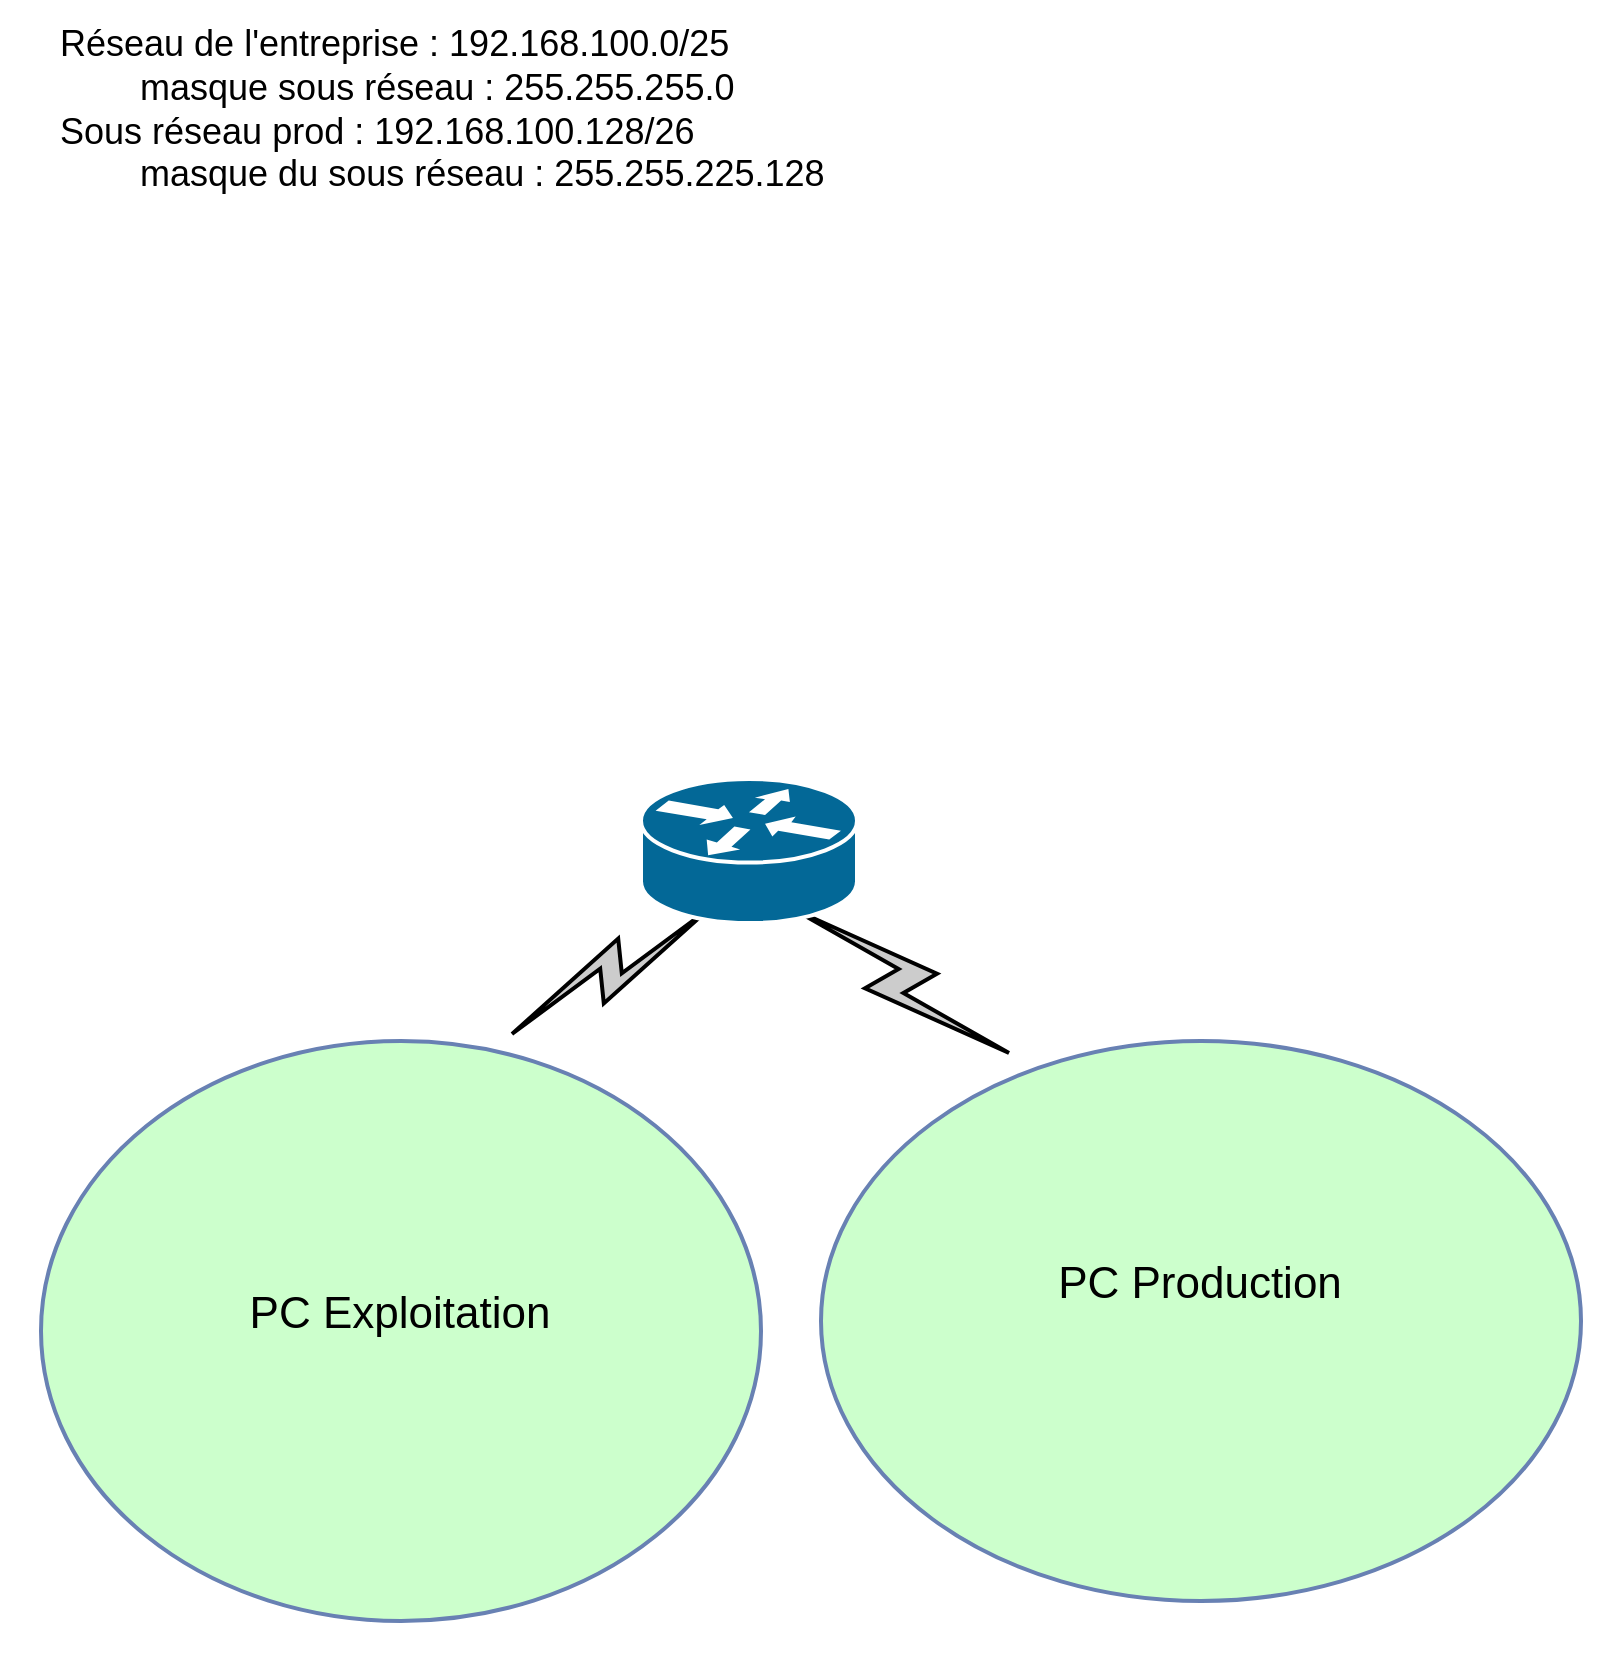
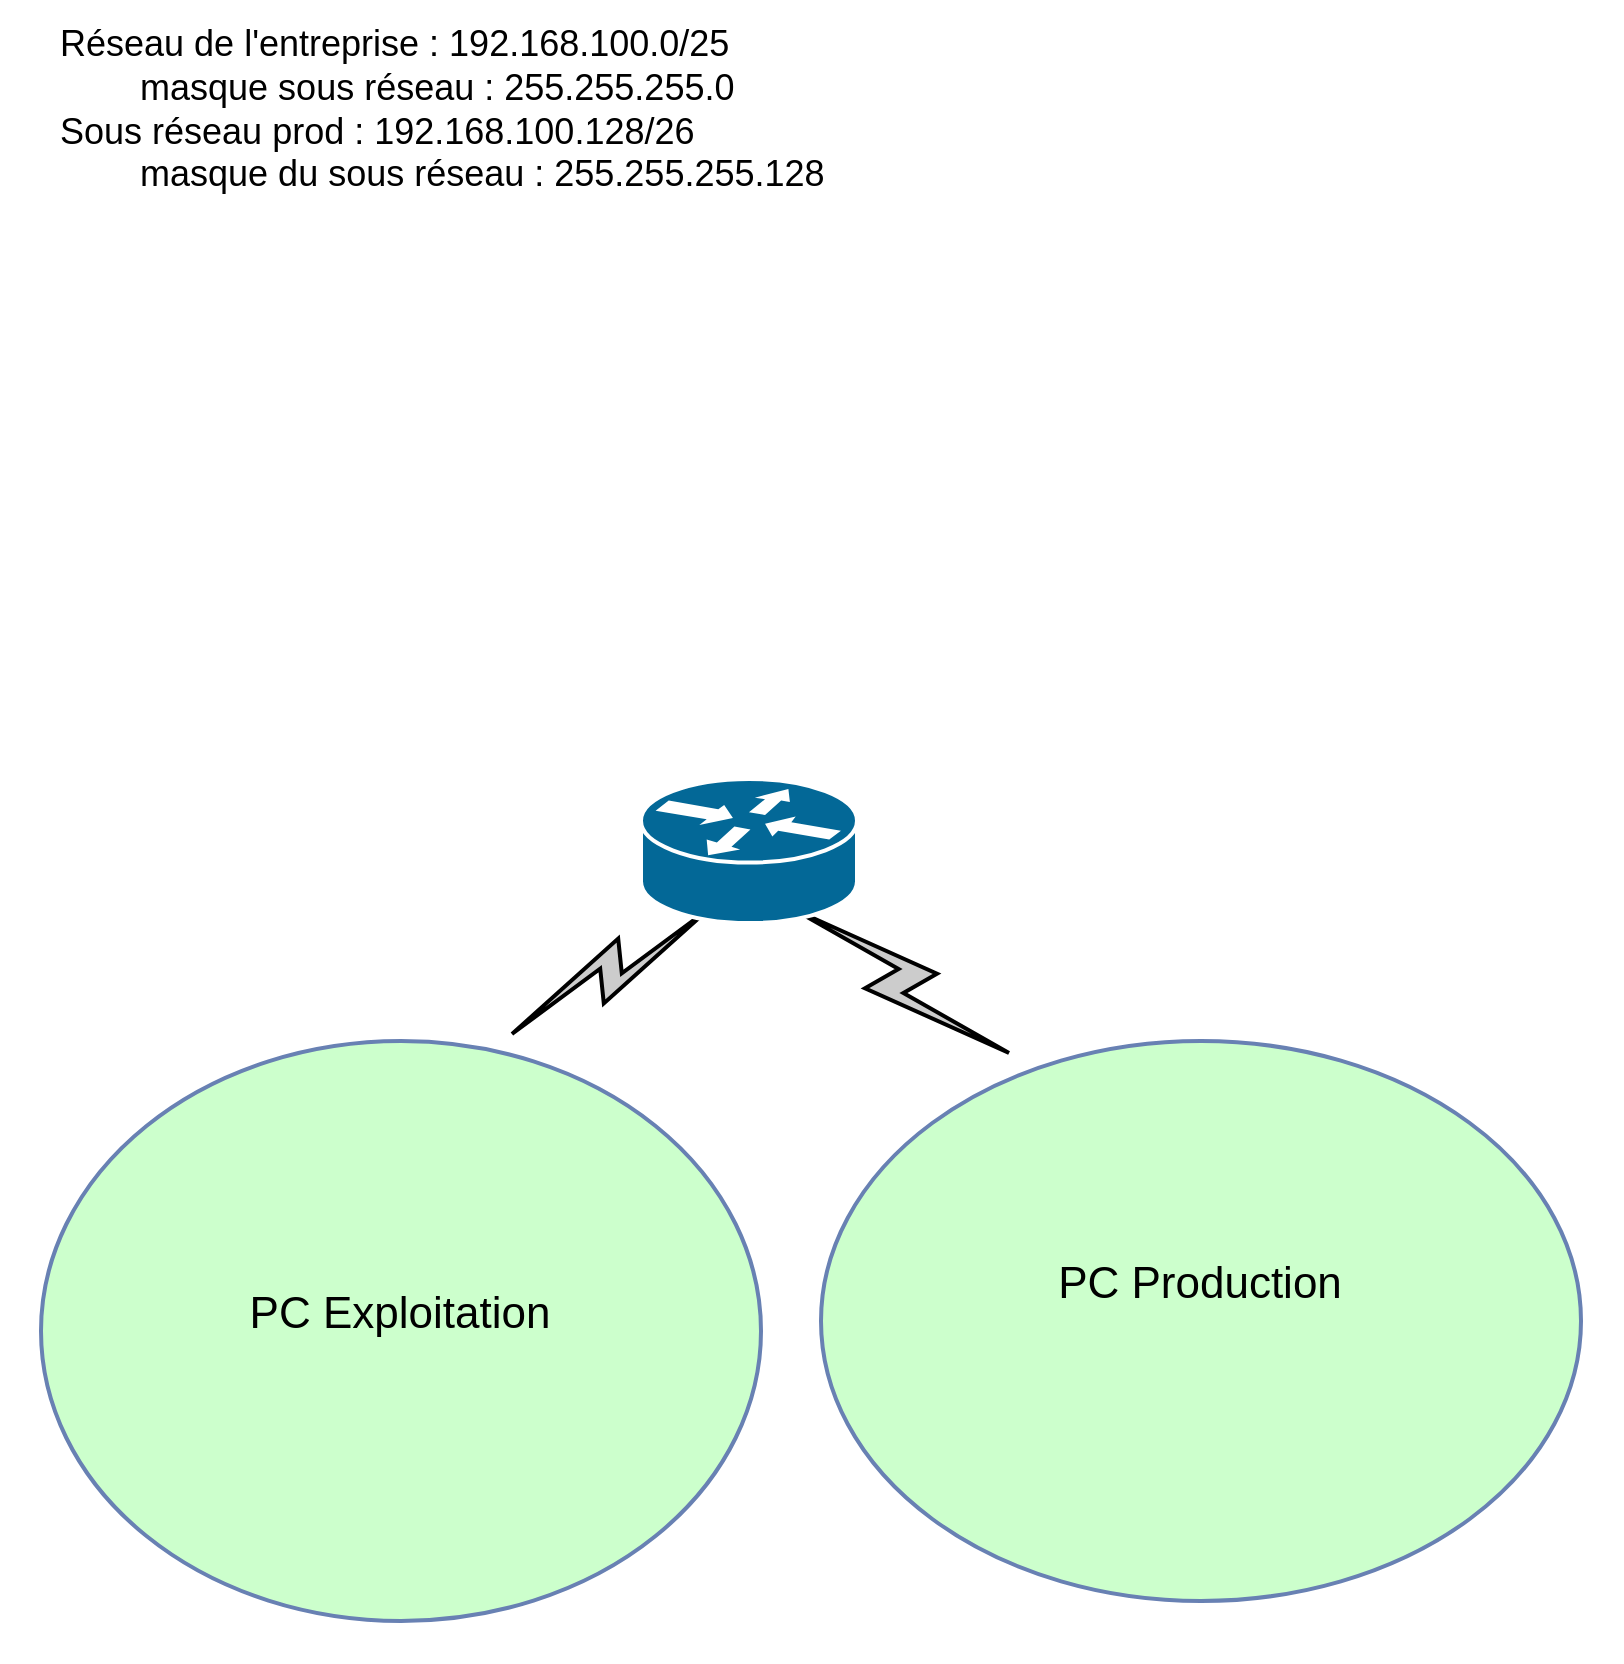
node "Réseau de l'entreprise : 192.168.100.0/25 masque sous réseau : 255.255.255.0 Sous réseau prod : 192.168.100.128/26 masque du sous réseau : 255.255.225.128": label "Réseau de l'entreprise : 192.168.100.0/25 masque sous réseau : 255.255.255.0 Sous réseau prod : 192.168.100.128/26 masque du sous réseau : 255.255.225.128" -> "Réseau de l'entreprise : 192.168.100.0/25 masque sous réseau : 255.255.255.0 Sous réseau prod : 192.168.100.128/26 masque du sous réseau : 255.255.255.128"
